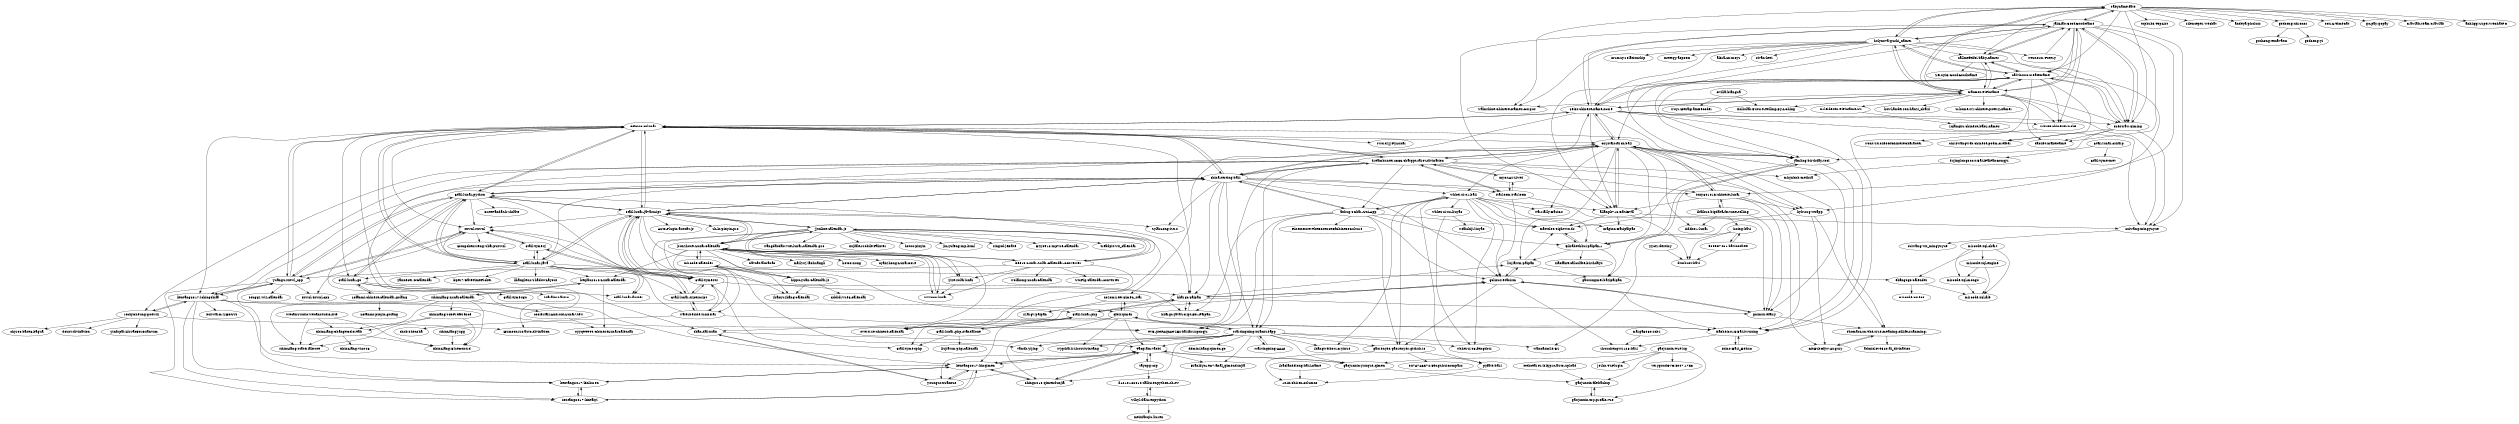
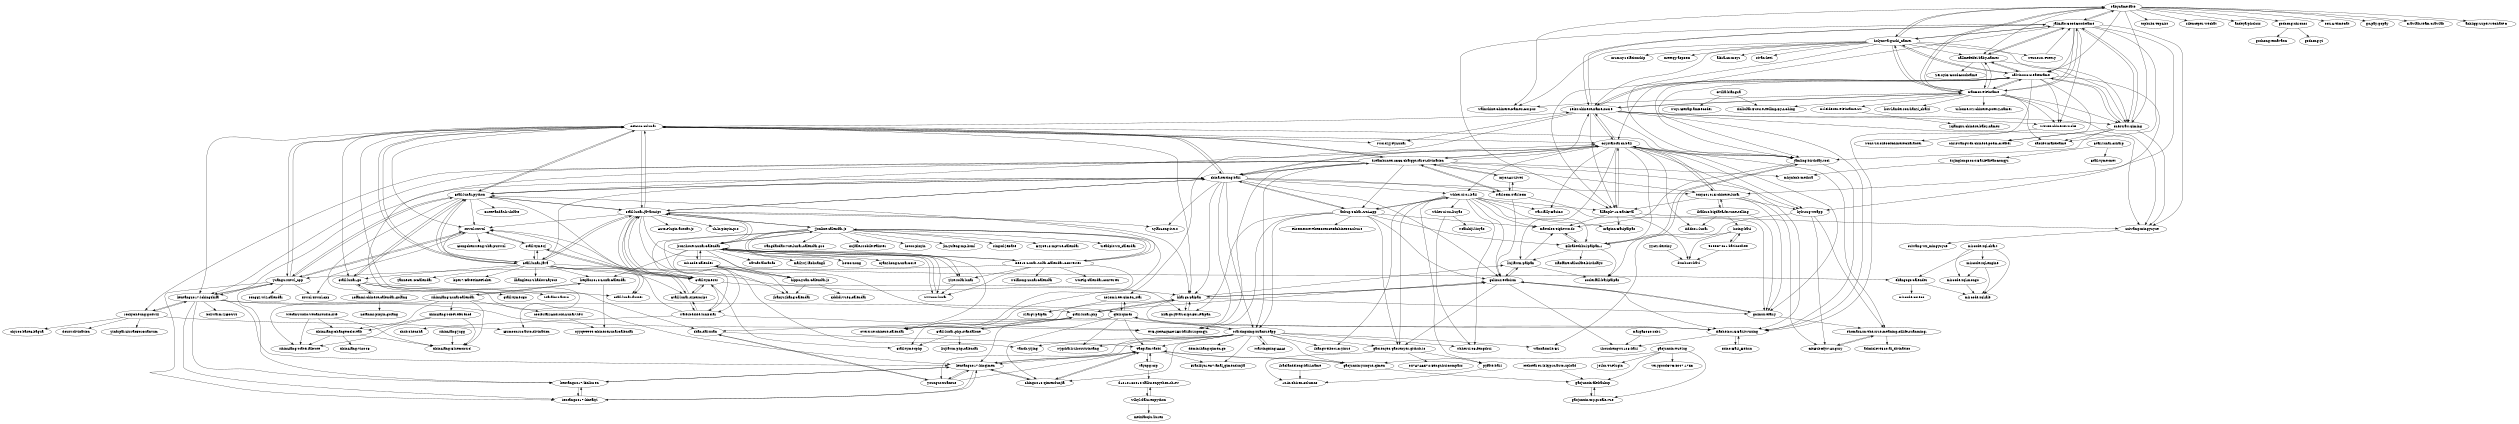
edge "peiss/chinese-name-score" -> "OPN48/cnlunar": now "peiss/chinese-name-score" -> "swordzjj/PyLunar"
node "gaosongmei/bazipaipan": label "gaosongmei/bazipaipan" -> "coolerfall/bazipaipan"
